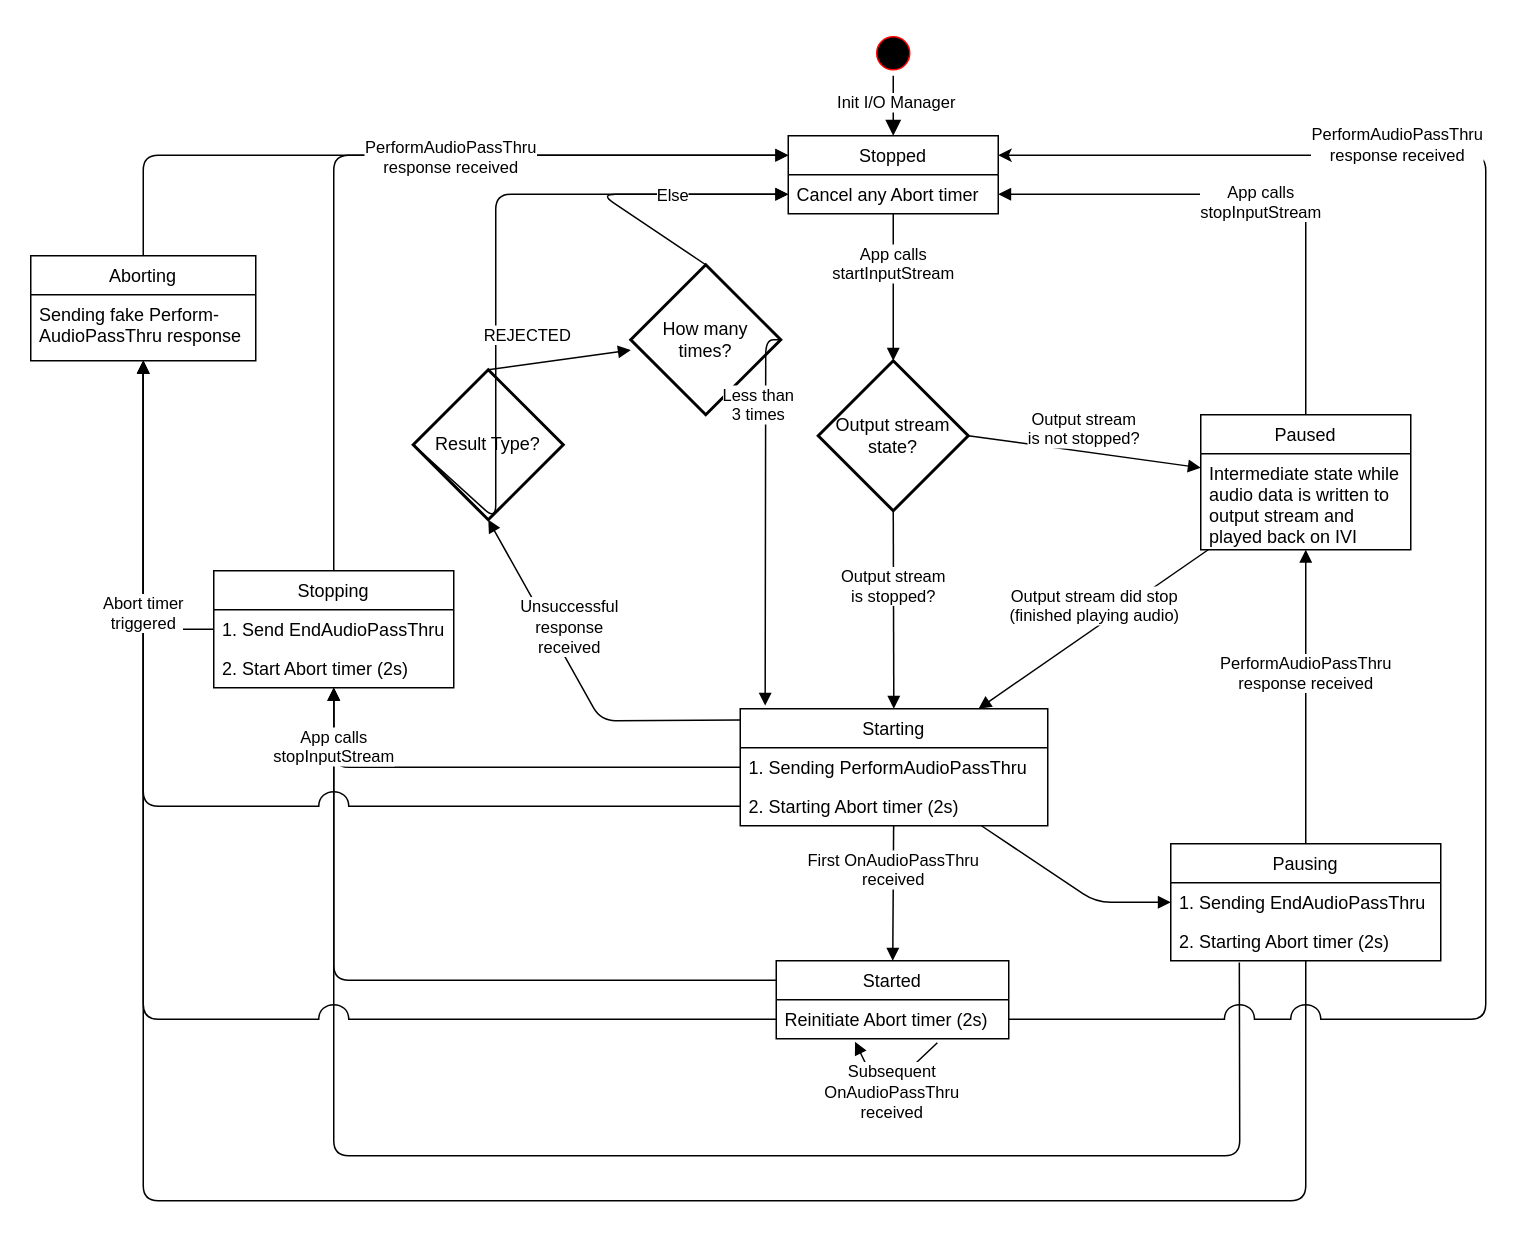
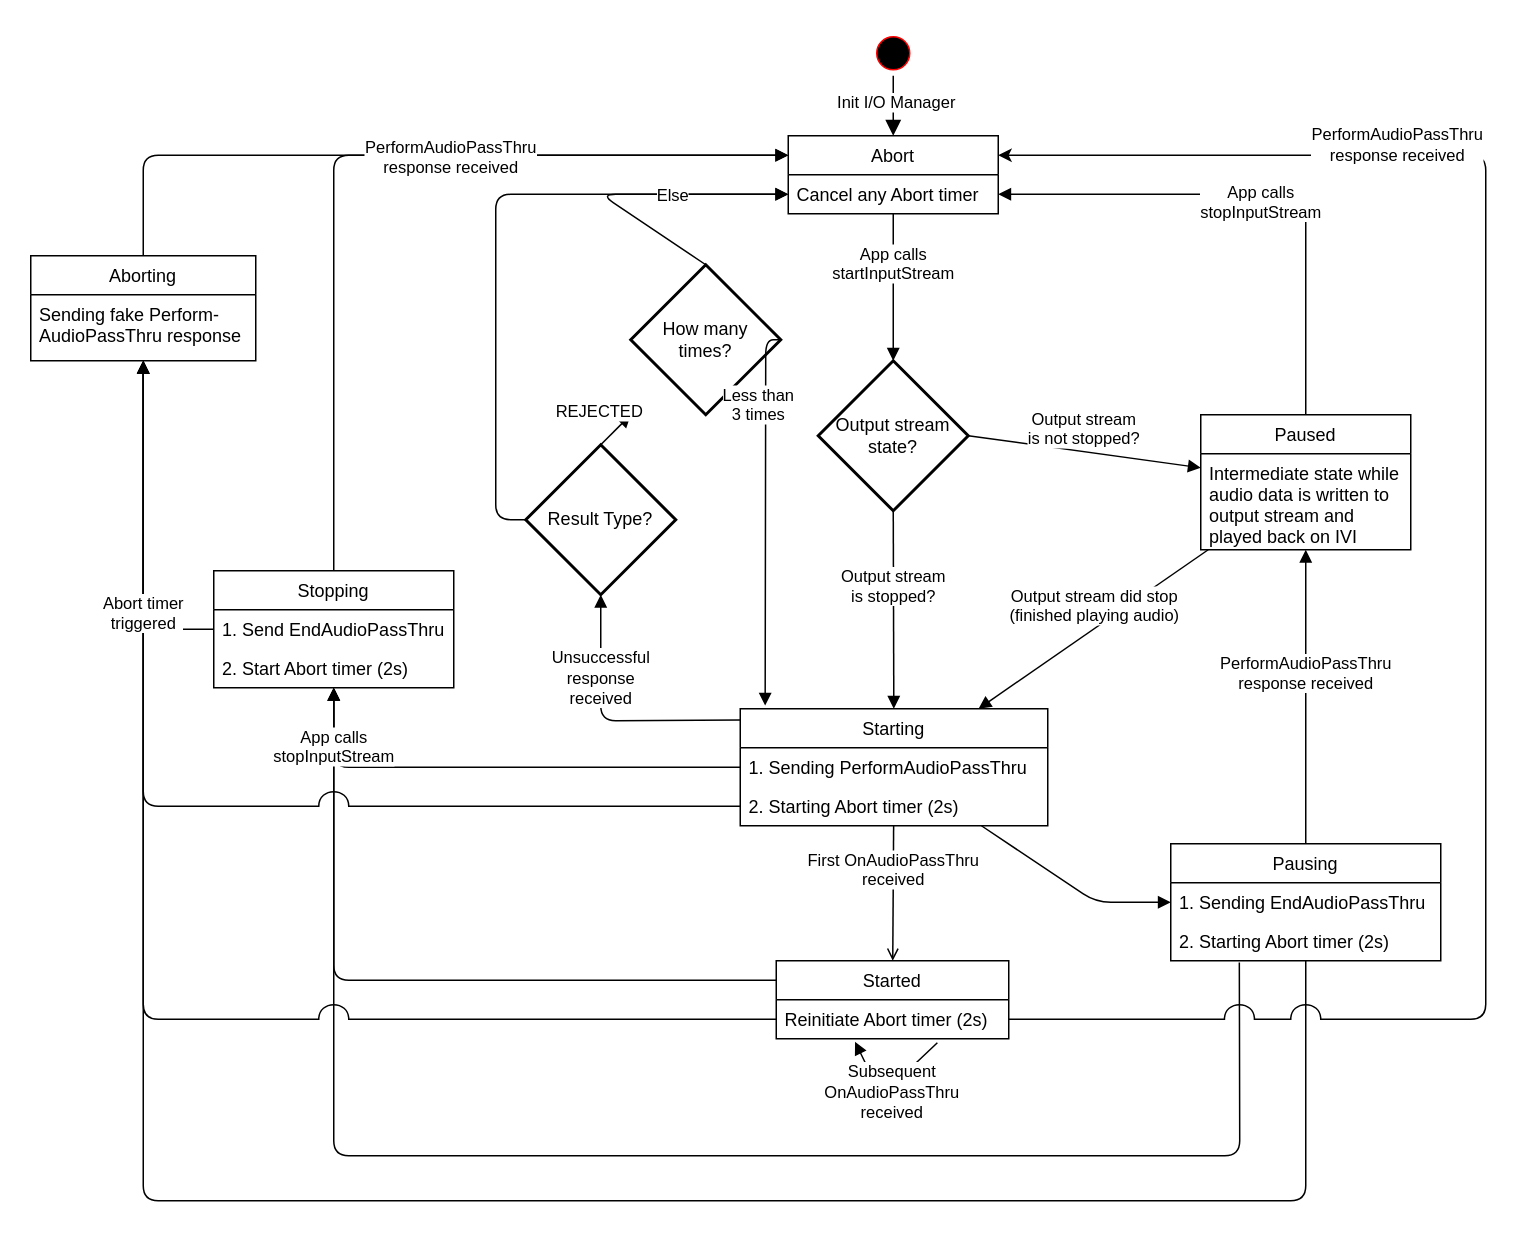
node "Stopped": label "Stopped" -> "Abort"
node "Result Type?": moved (488, 445) -> (601, 520)
edge "Starting" -> "Started": arrowhead block -> open
